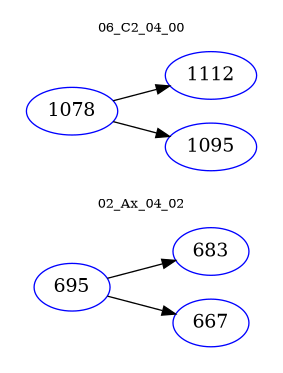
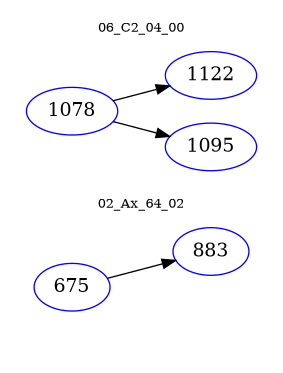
node "1112": label "1112" -> "1122"
cluster "02_Ax_04_02": label "02_Ax_04_02" -> "02_Ax_64_02"
node "683": label "683" -> "883"
node "695": label "695" -> "675"
node "667": removed
